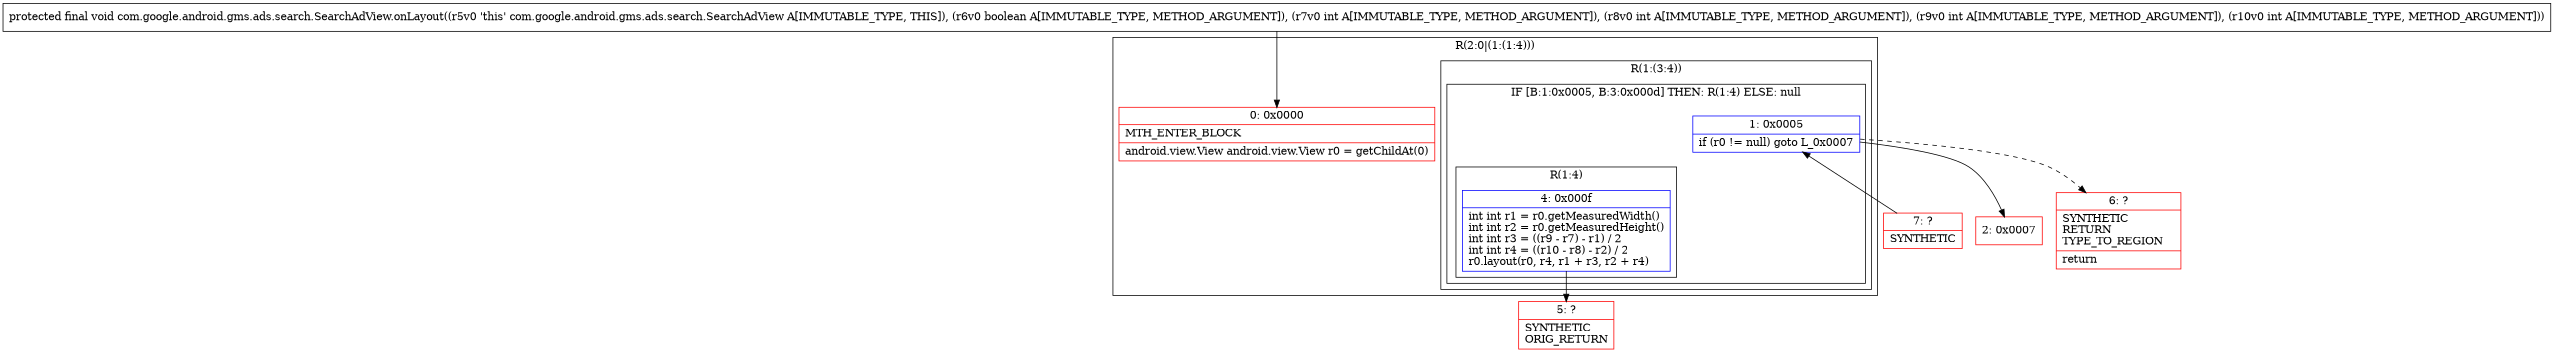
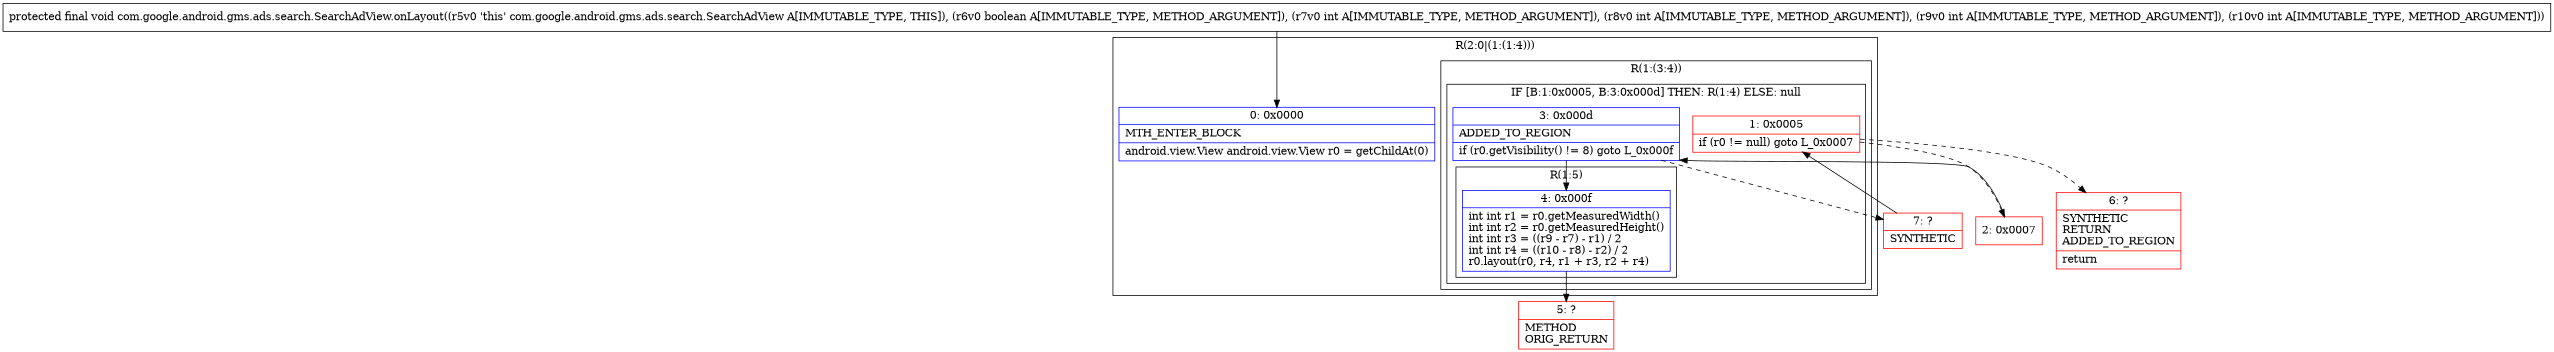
node "0: 0x0000": color red -> blue
node "3: 0x000d": added
node "1: 0x0005": color blue -> red
edge "1: 0x0005" -> "2: 0x0007": style solid -> dashed
cluster "R(1:4)": label "R(1:4)" -> "R(1:5)"
node "6: ?": text "TYPE_TO_REGION" -> "ADDED_TO_REGION"
node "5: ?": text "SYNTHETIC" -> "METHOD"
